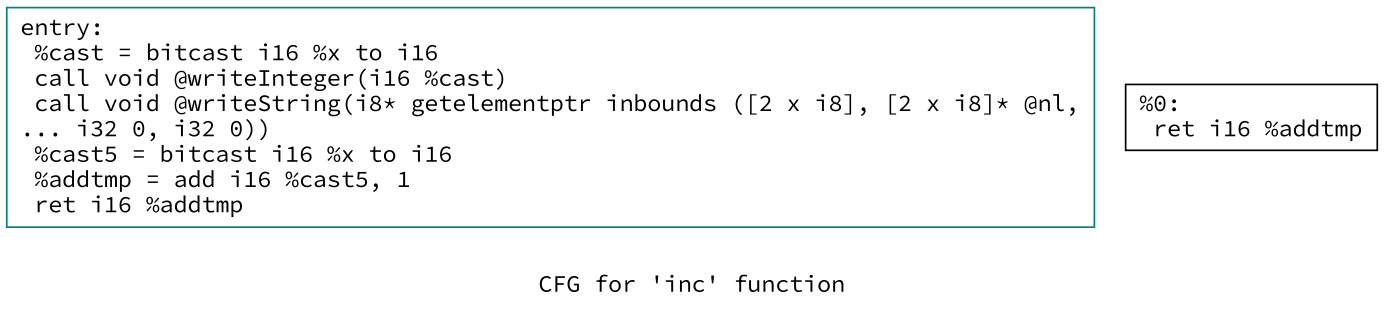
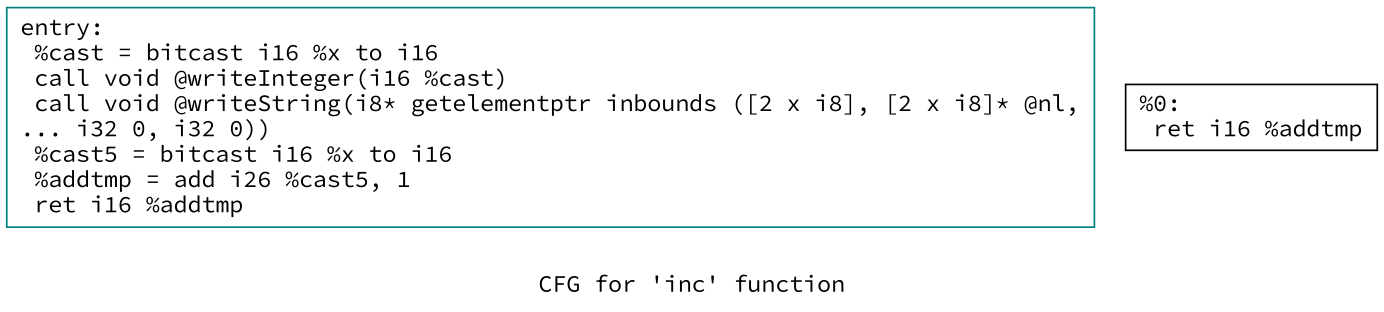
node "entry:": text "%addtmp = add i16 %cast5, 1" -> "%addtmp = add i26 %cast5, 1"
